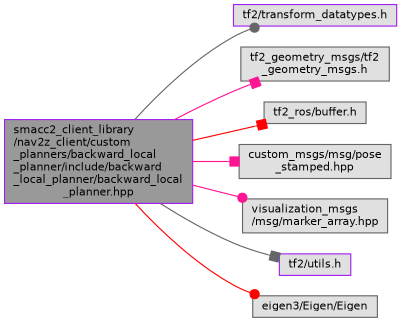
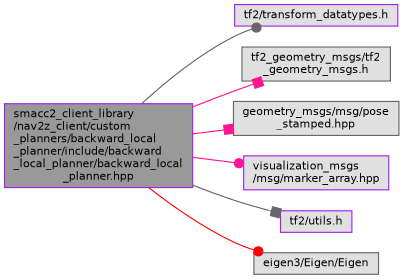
node "tf2_ros/buffer.h": removed
node "custom_msgs/msg/pose _stamped.hpp": label "custom_msgs/msg/pose _stamped.hpp" -> "geometry_msgs/msg/pose _stamped.hpp"
node "visualization_msgs /msg/marker_array.hpp": color gray40 -> purple
